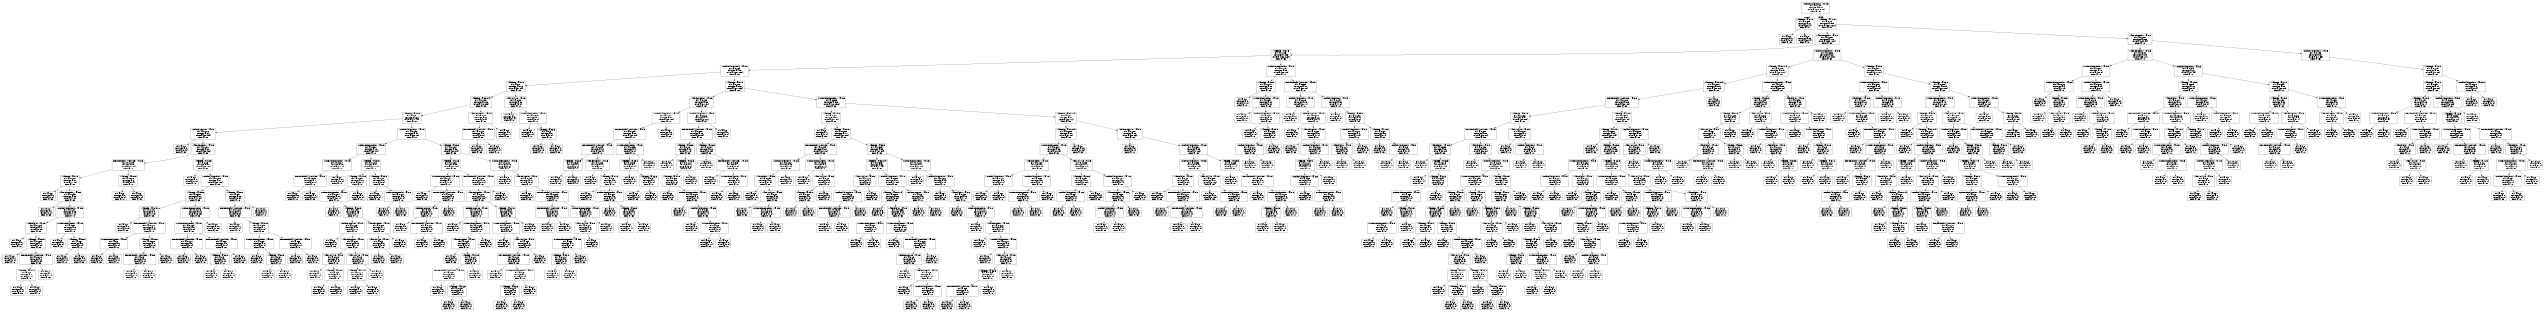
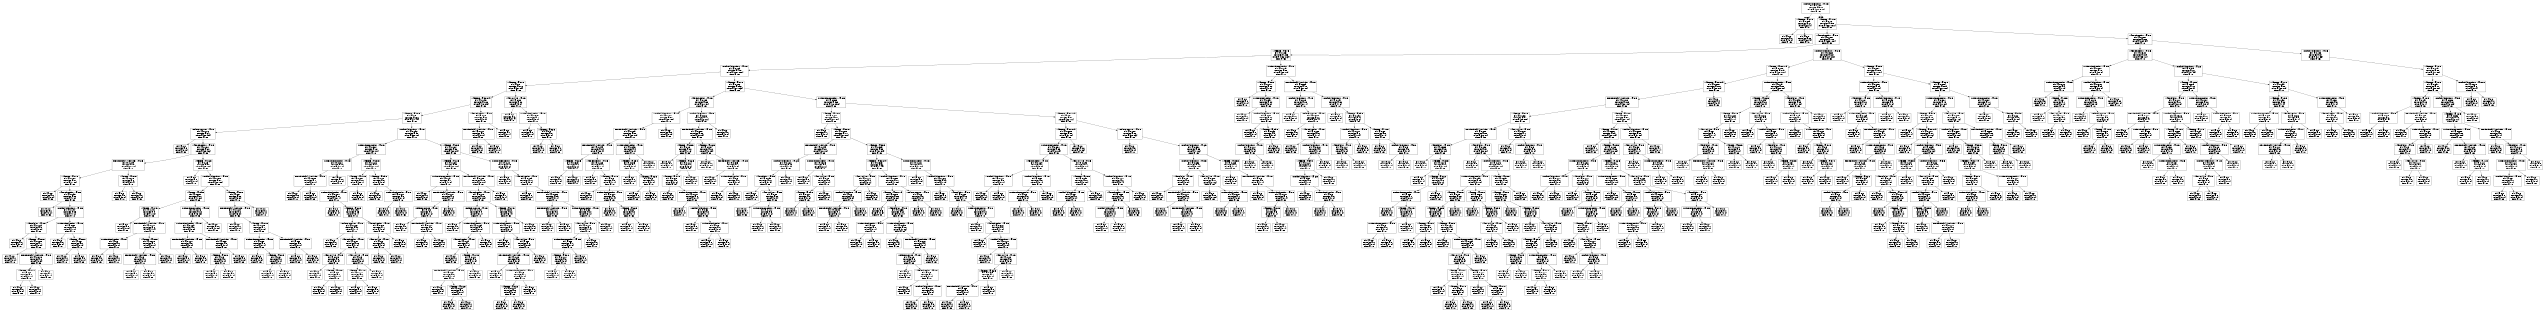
node "gini = 0.0 samples = 11 value = [0, 11] samples = Yes": label "gini = 0.0 samples = 11 value = [0, 11] samples = Yes" -> "gini = 0.0 samples = 11 value = [0, 11] class = Yes"
node "living = 0.0 samples = 12 value = [0, 12] class = Yes": label "living = 0.0 samples = 12 value = [0, 12] class = Yes" -> "gini = 0.0 samples = 12 value = [0, 12] class = Yes"
